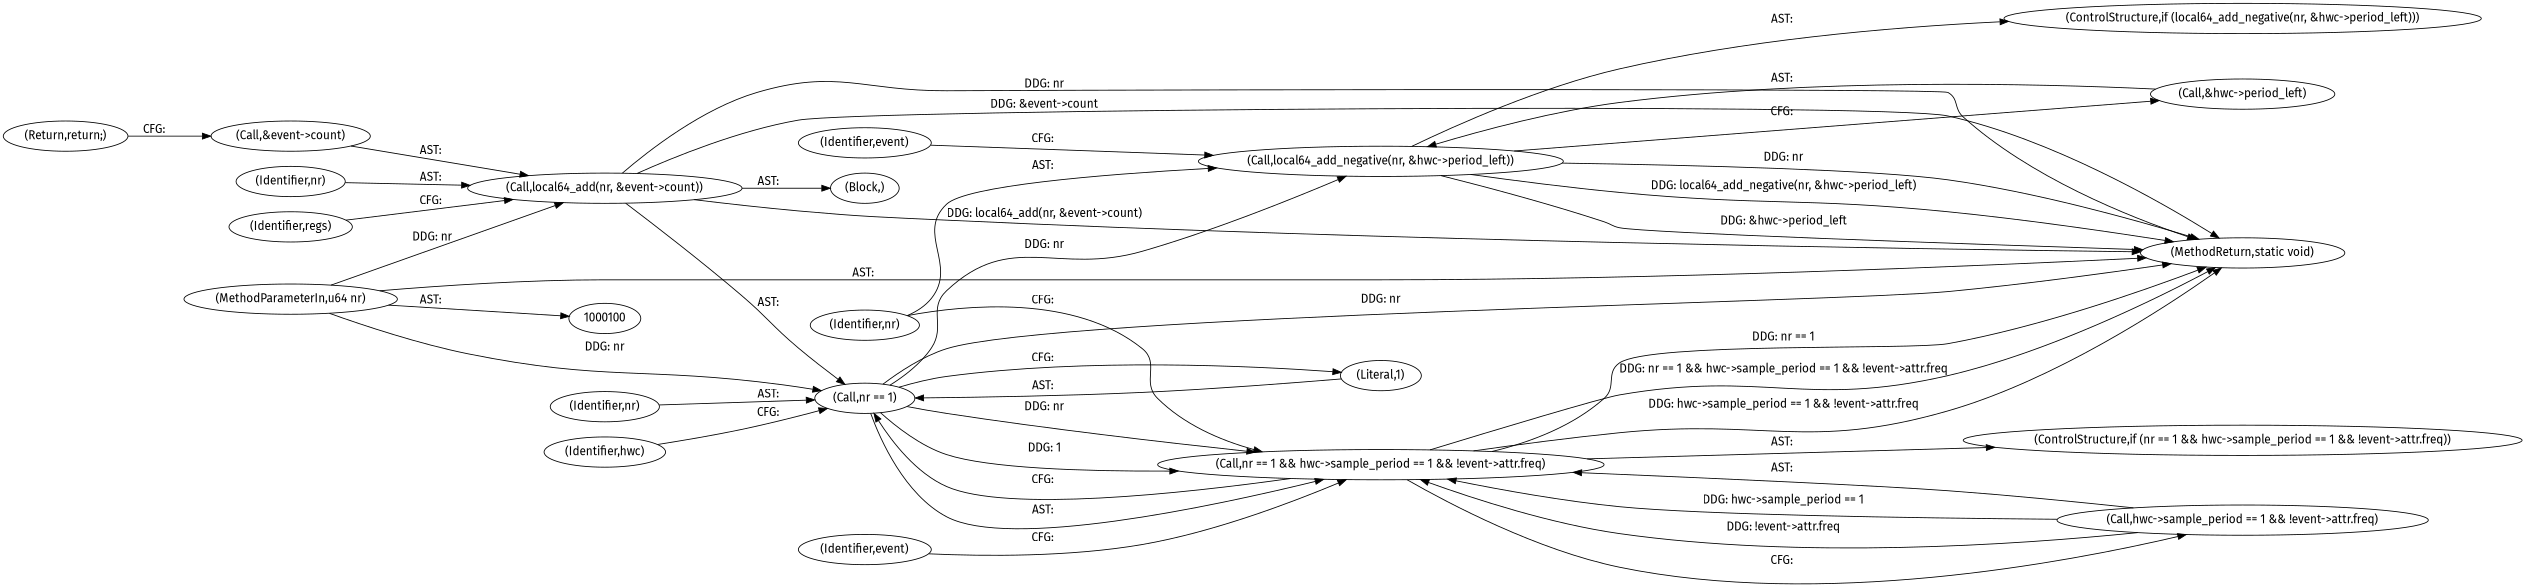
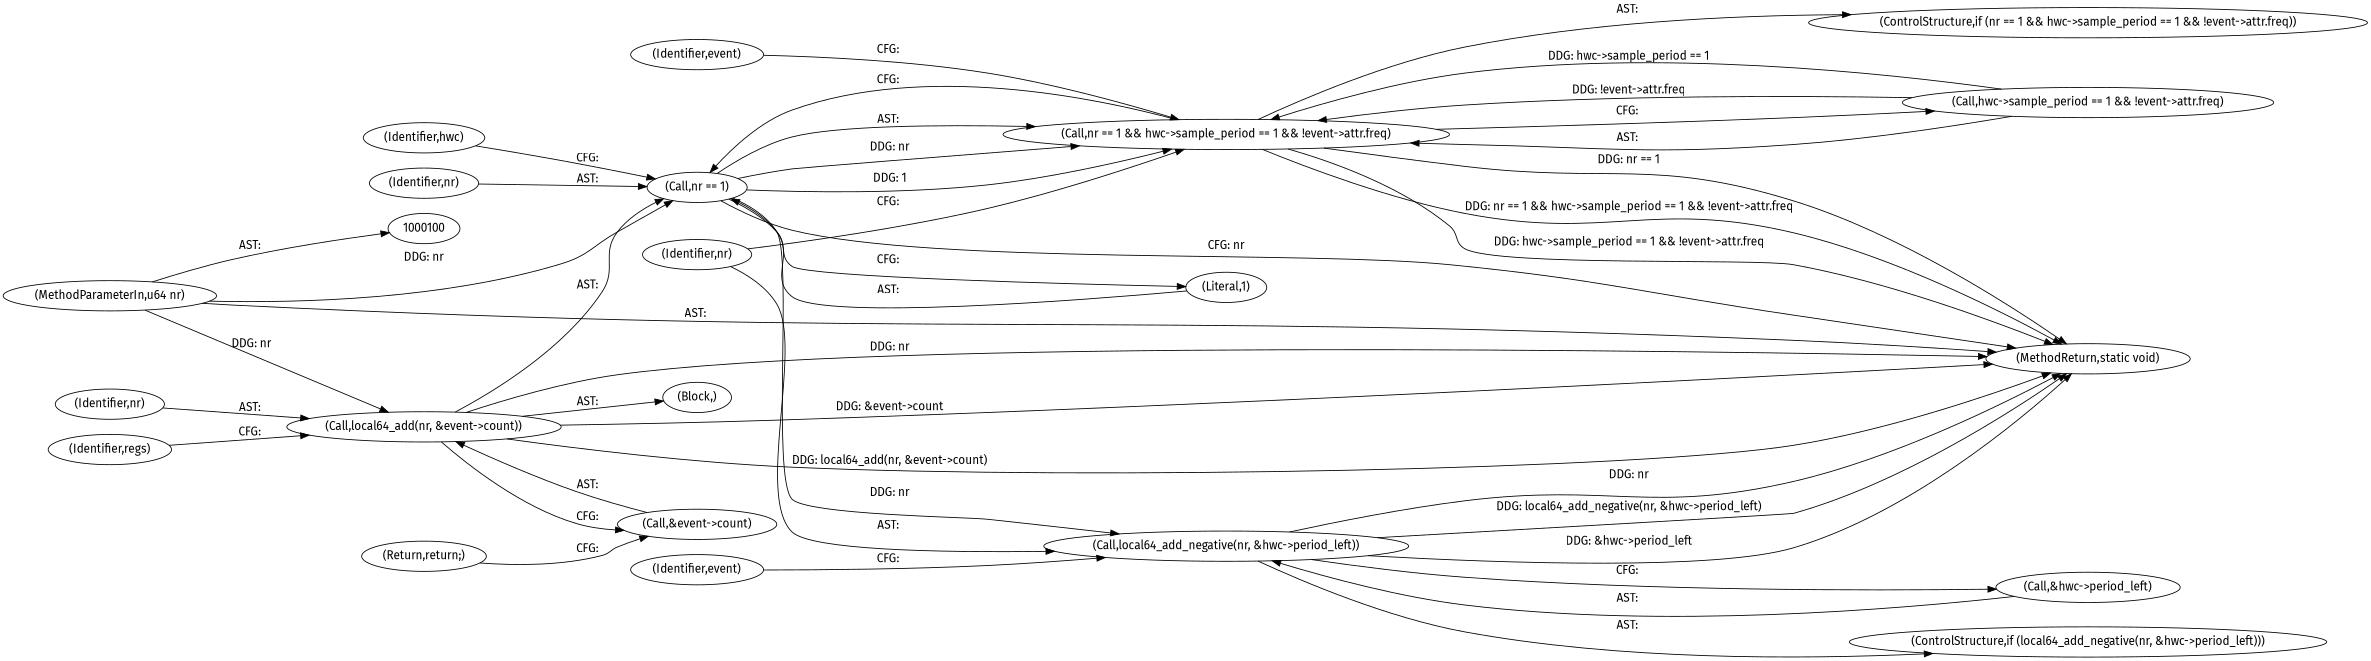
edge "(Call,nr == 1)" -> "(MethodReturn,static void)": label "DDG: nr" -> "CFG: nr"
edge "(Call,local64_add(nr, &event->count))" -> "(Call,&event->count)": added, label "CFG:"
